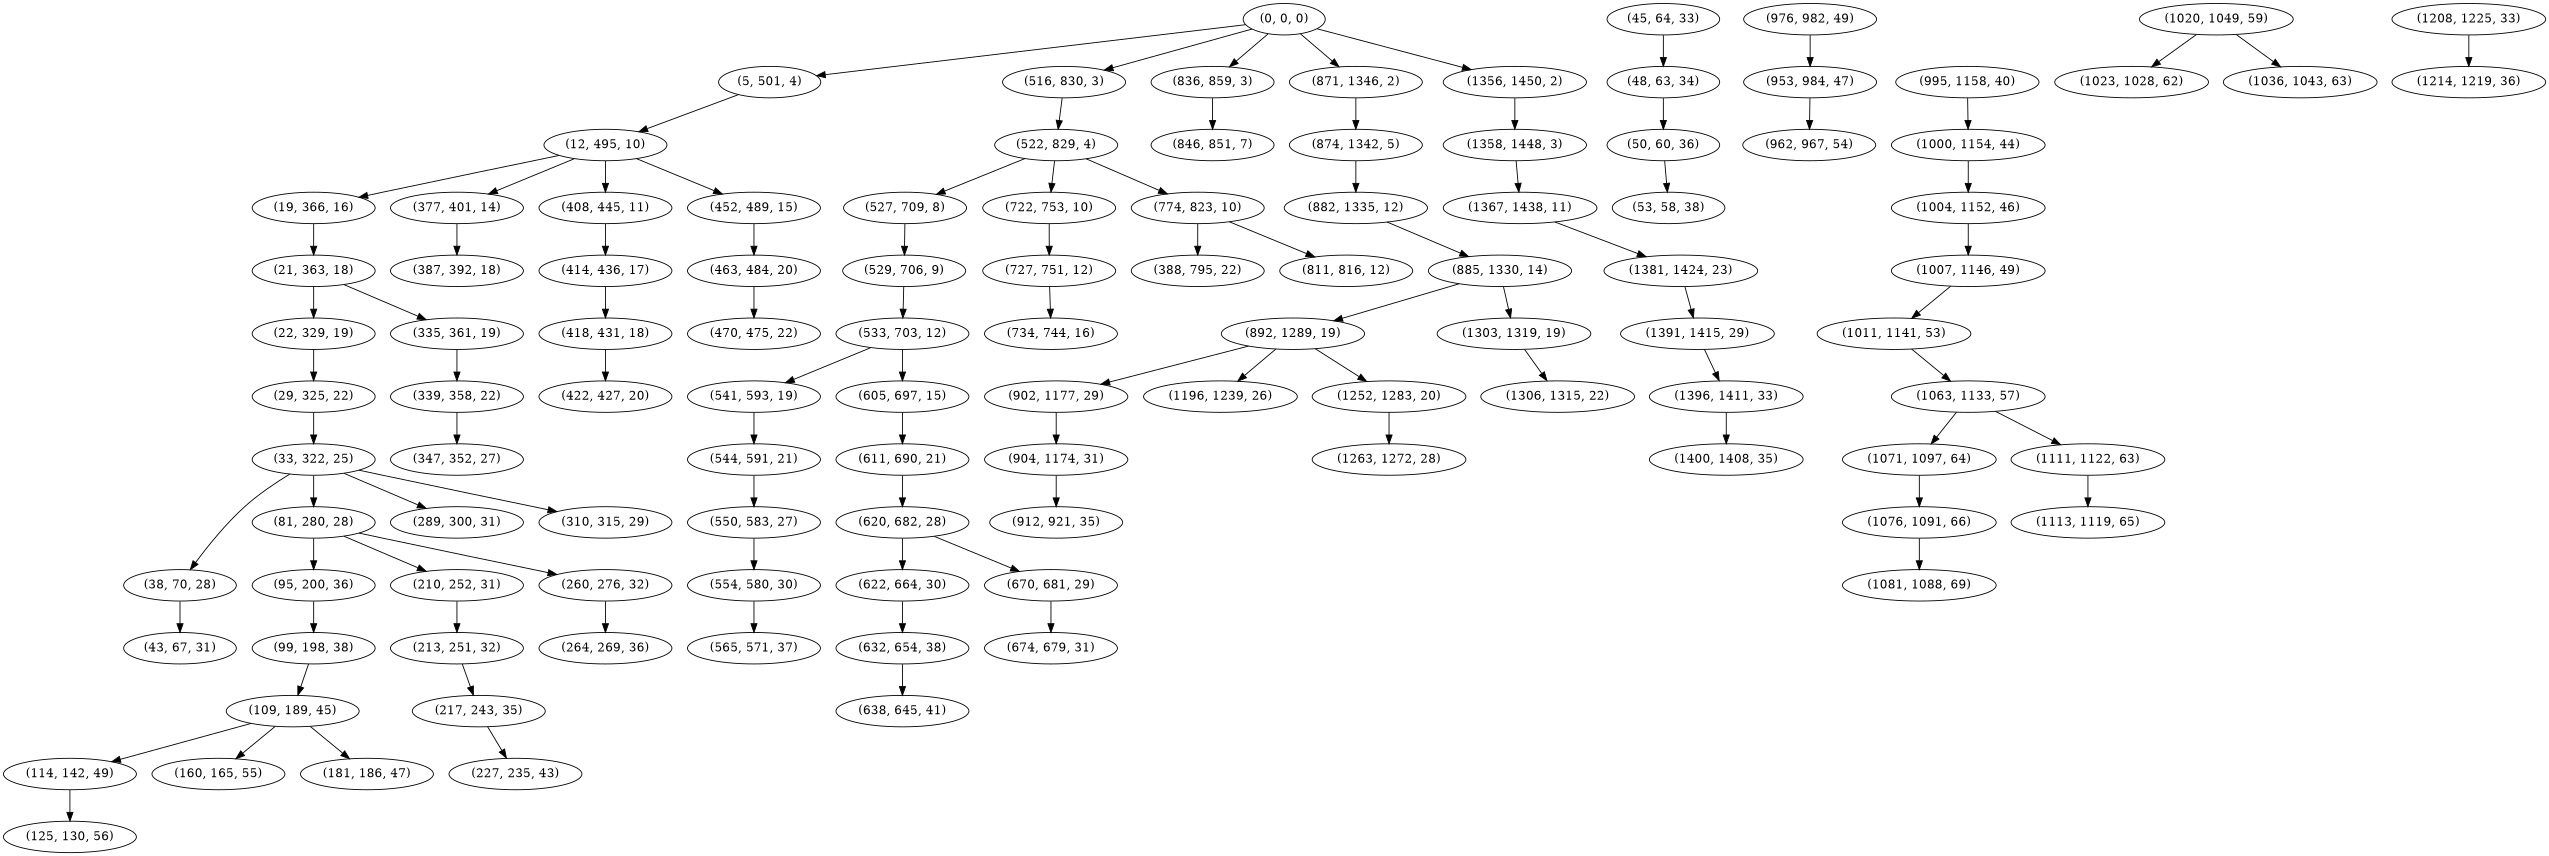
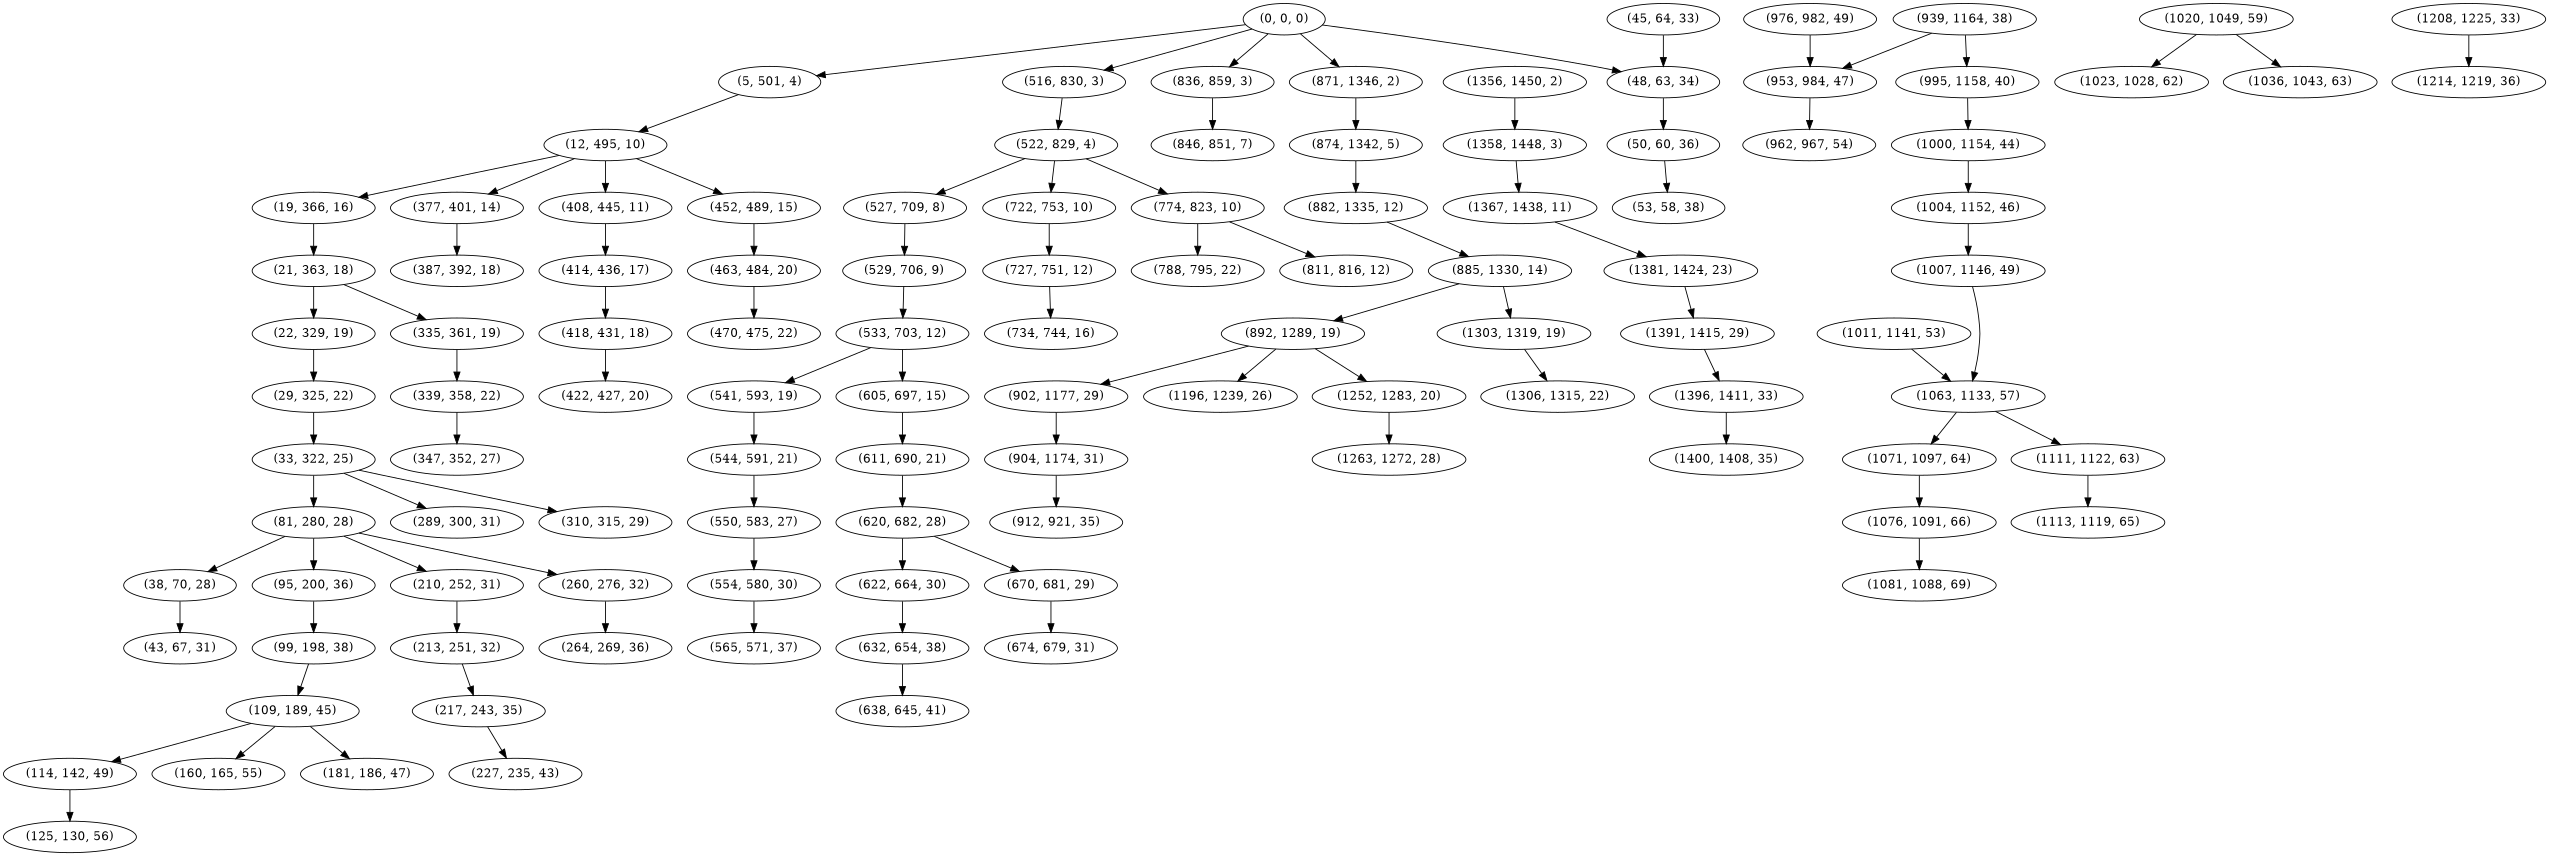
node "(939, 1164, 38)": added
edge "(0, 0, 0)" -> "(1356, 1450, 2)": now "(0, 0, 0)" -> "(48, 63, 34)"
node "(388, 795, 22)": label "(388, 795, 22)" -> "(788, 795, 22)"
edge "(1007, 1146, 49)" -> "(1011, 1141, 53)": now "(1007, 1146, 49)" -> "(1063, 1133, 57)"
edge "(33, 322, 25)" -> "(38, 70, 28)": now "(81, 280, 28)" -> "(38, 70, 28)"
